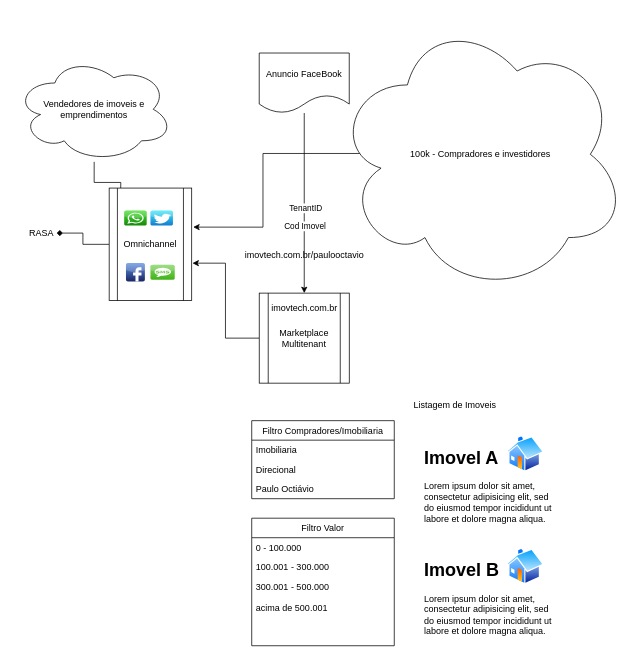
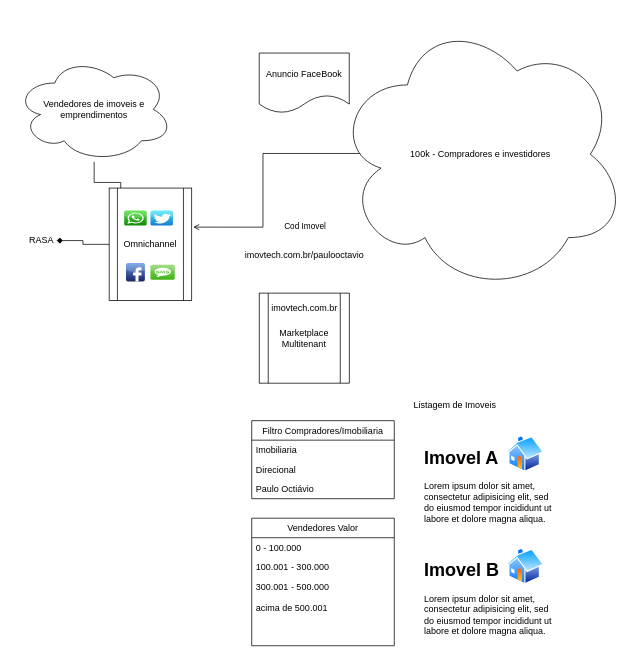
edge "Anuncio FaceBook" -> "Marketplace Multitenant": removed, label "TenantID"
edge "100k - Compradores e investidores" -> "Omnichannel": arrowhead classic -> open
node "RASA": moved (42, 233) -> (42, 240)
edge "Marketplace Multitenant" -> "Omnichannel": removed
node "Filtro Valor": label "Filtro Valor" -> "Vendedores Valor"
